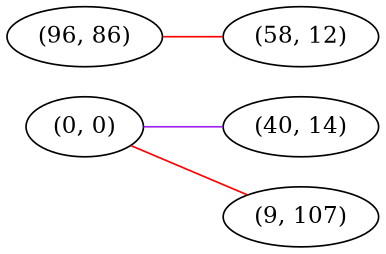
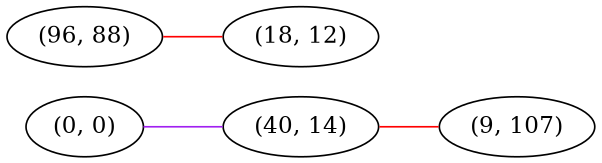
node "(96, 86)": label "(96, 86)" -> "(96, 88)"
node "(58, 12)": label "(58, 12)" -> "(18, 12)"
edge "(0, 0)" -- "(9, 107)": now "(40, 14)" -- "(9, 107)"
